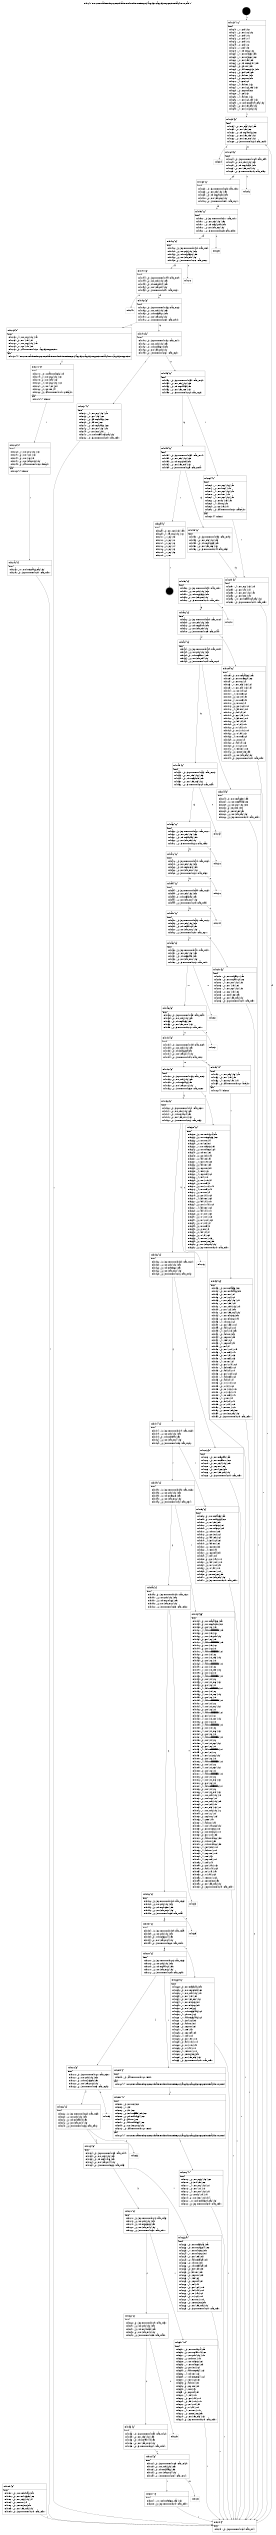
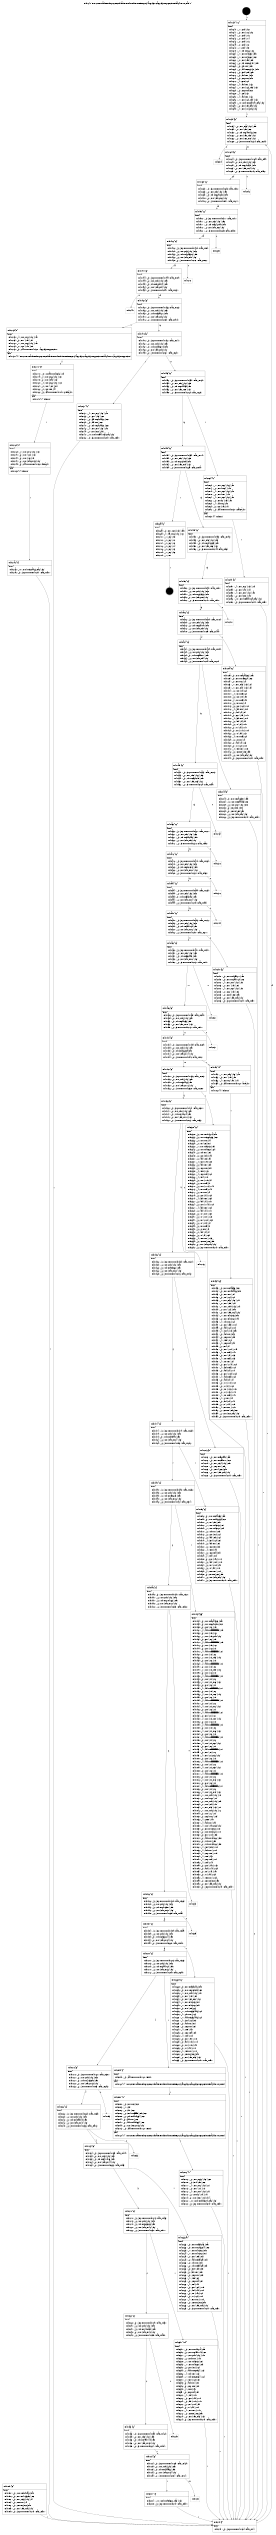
edge "0x4019d0 [28]" -> "0x402097 [32]": now "0x4019d0 [28]" -> "0x4019ec [28]"
